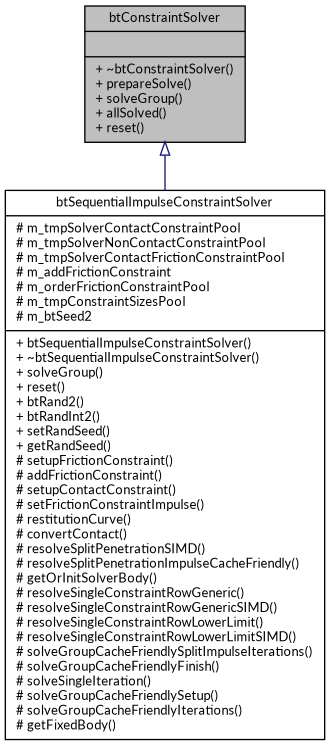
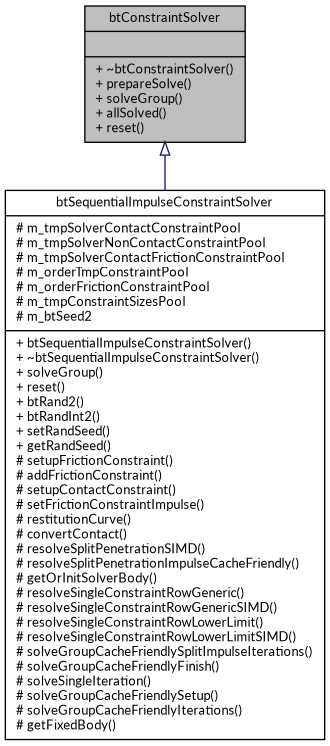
node "btSequentialImpulseConstraintSolver": text "# m_addFrictionConstraint" -> "# m_orderTmpConstraintPool"
